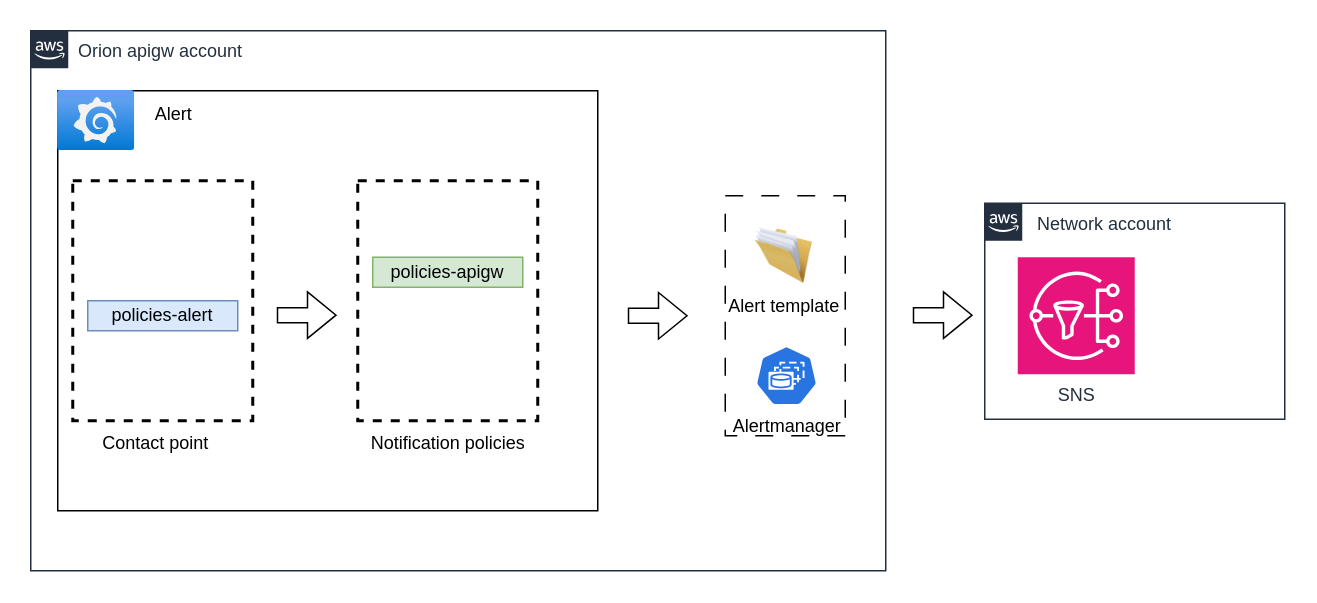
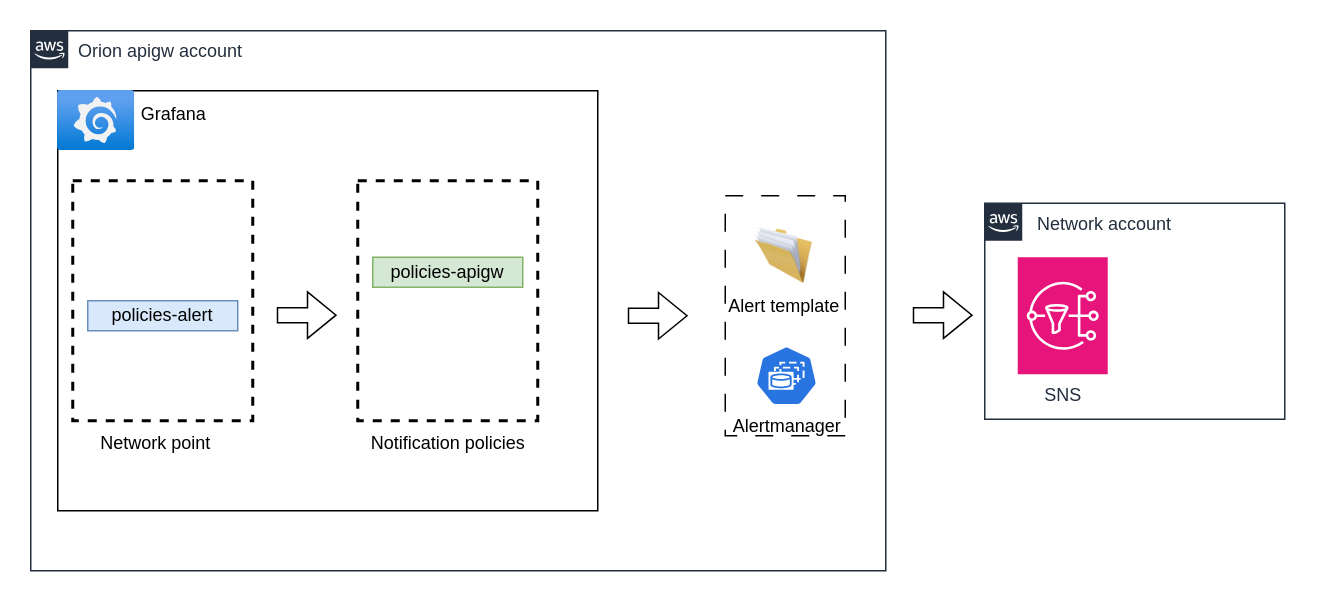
node "Alert": label "Alert" -> "Grafana"
node "SNS": size 117x117 -> 90x117
node "Contact point": label "Contact point" -> "Network point"
